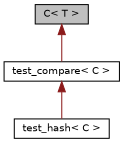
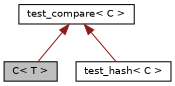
edge "test_compare< C >" -> "C< T >": reversed
